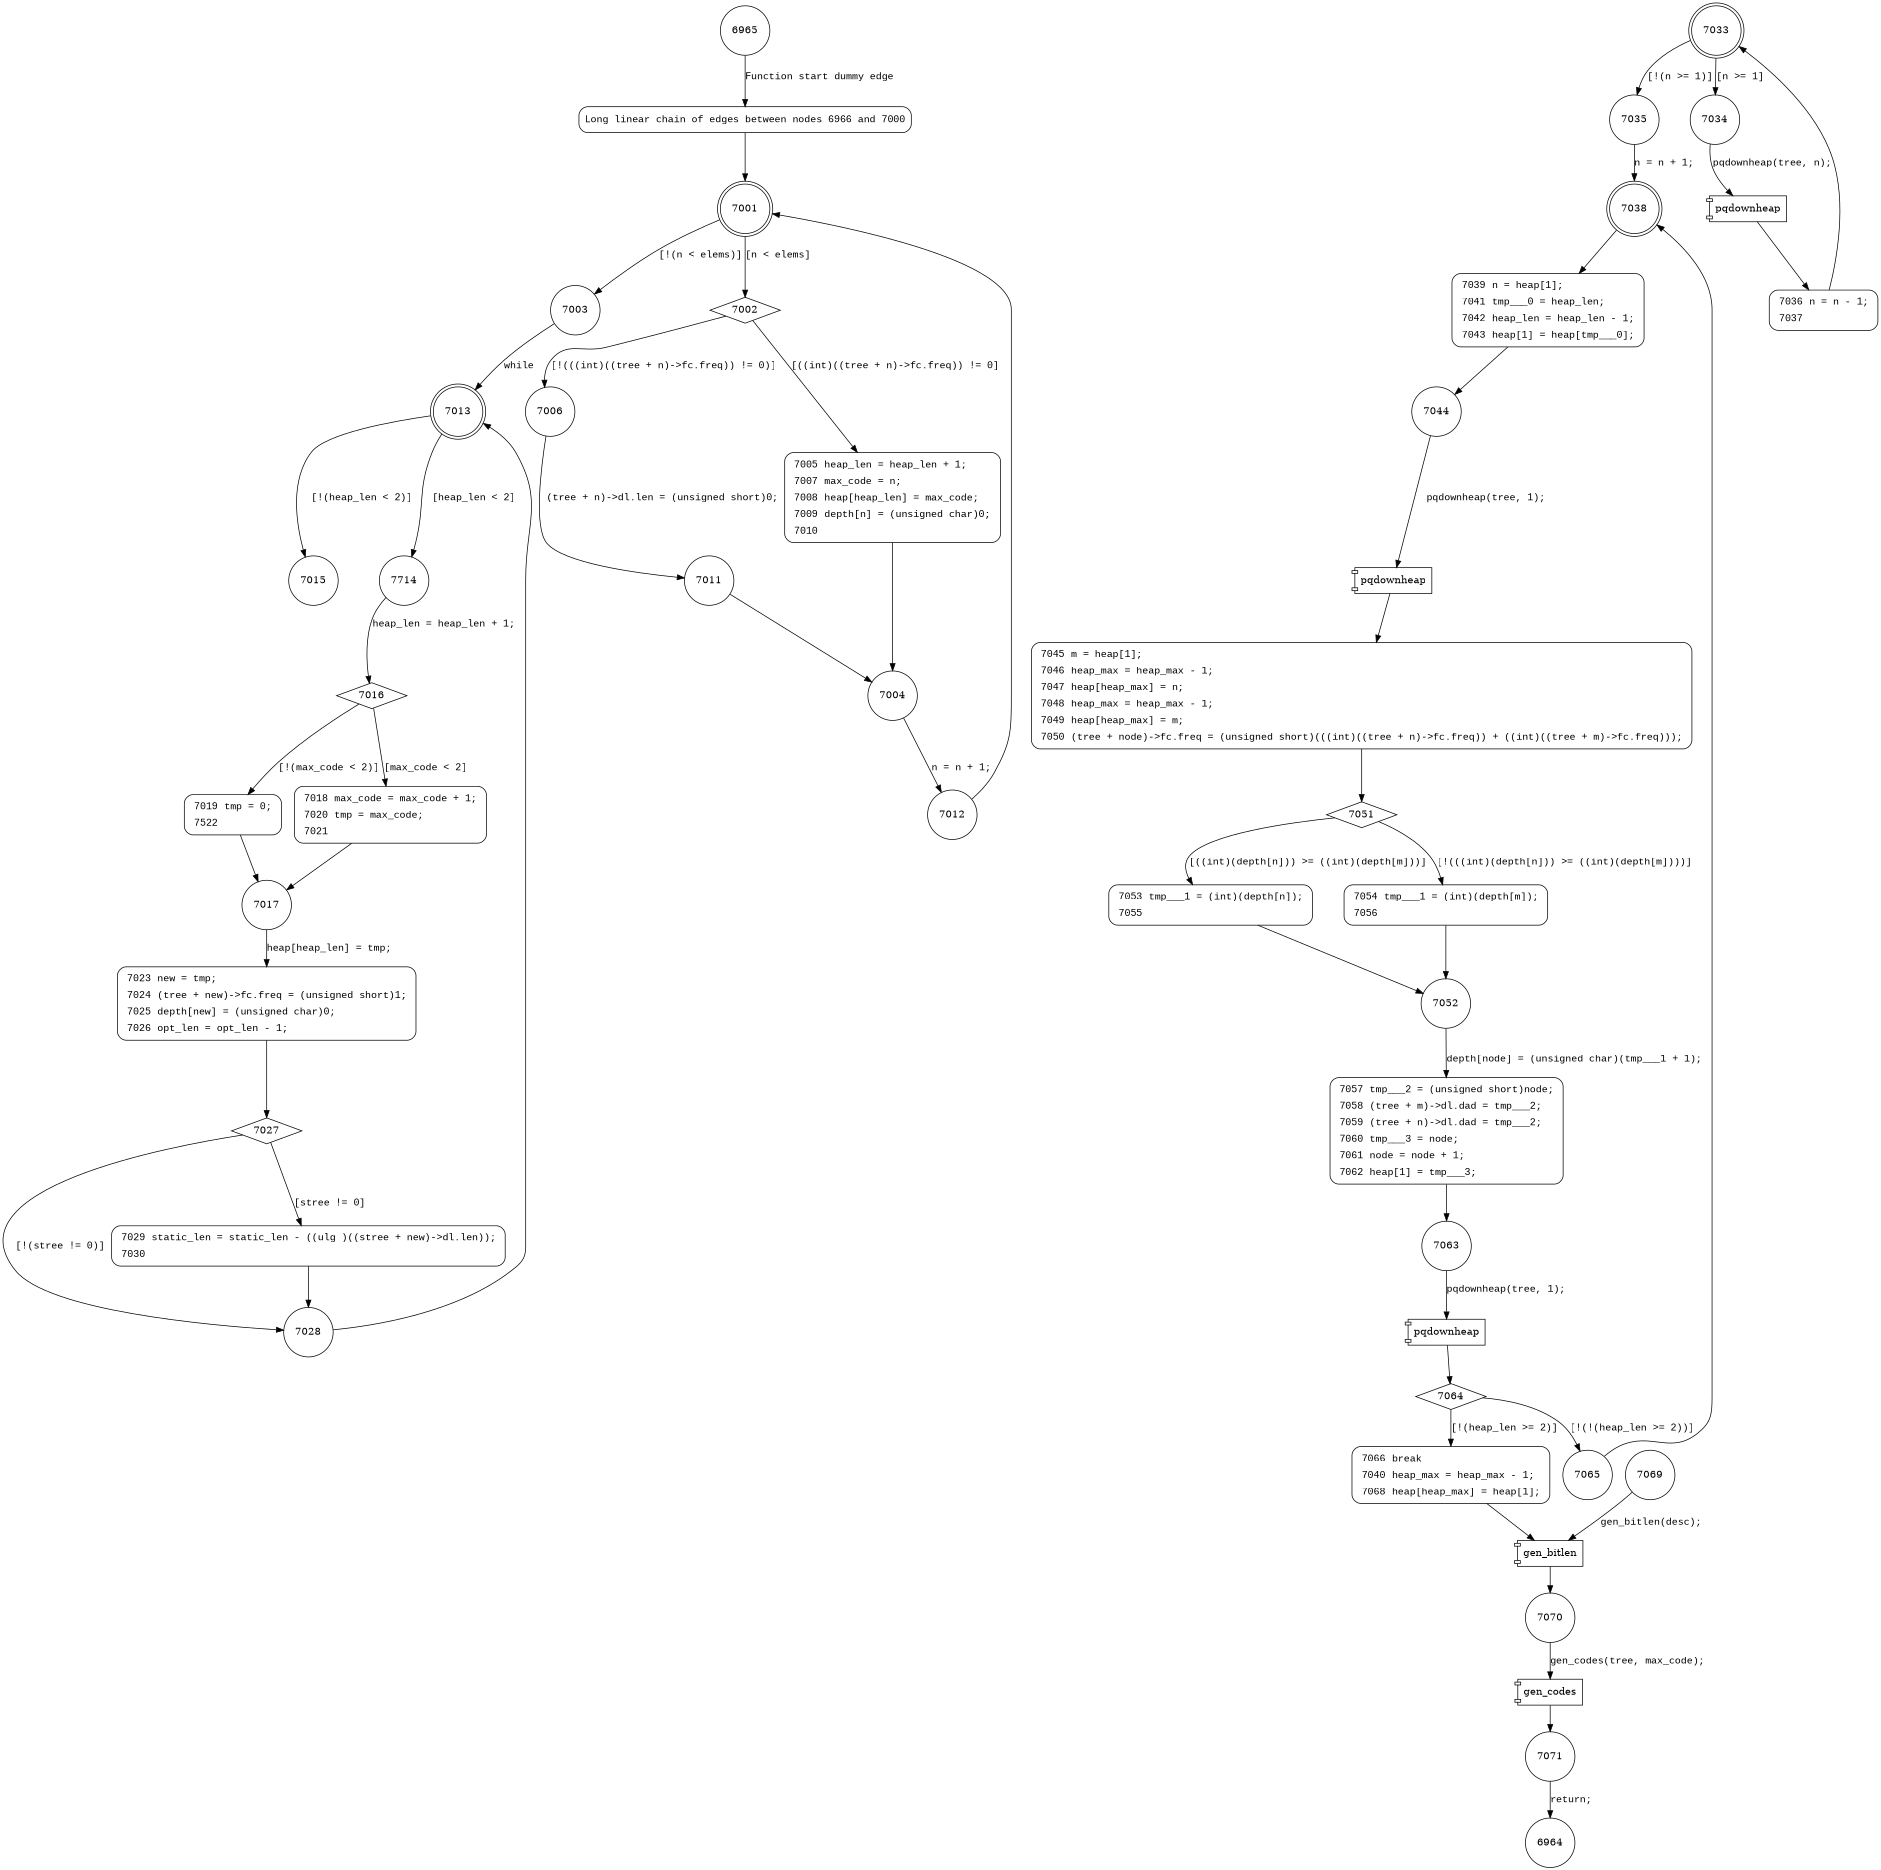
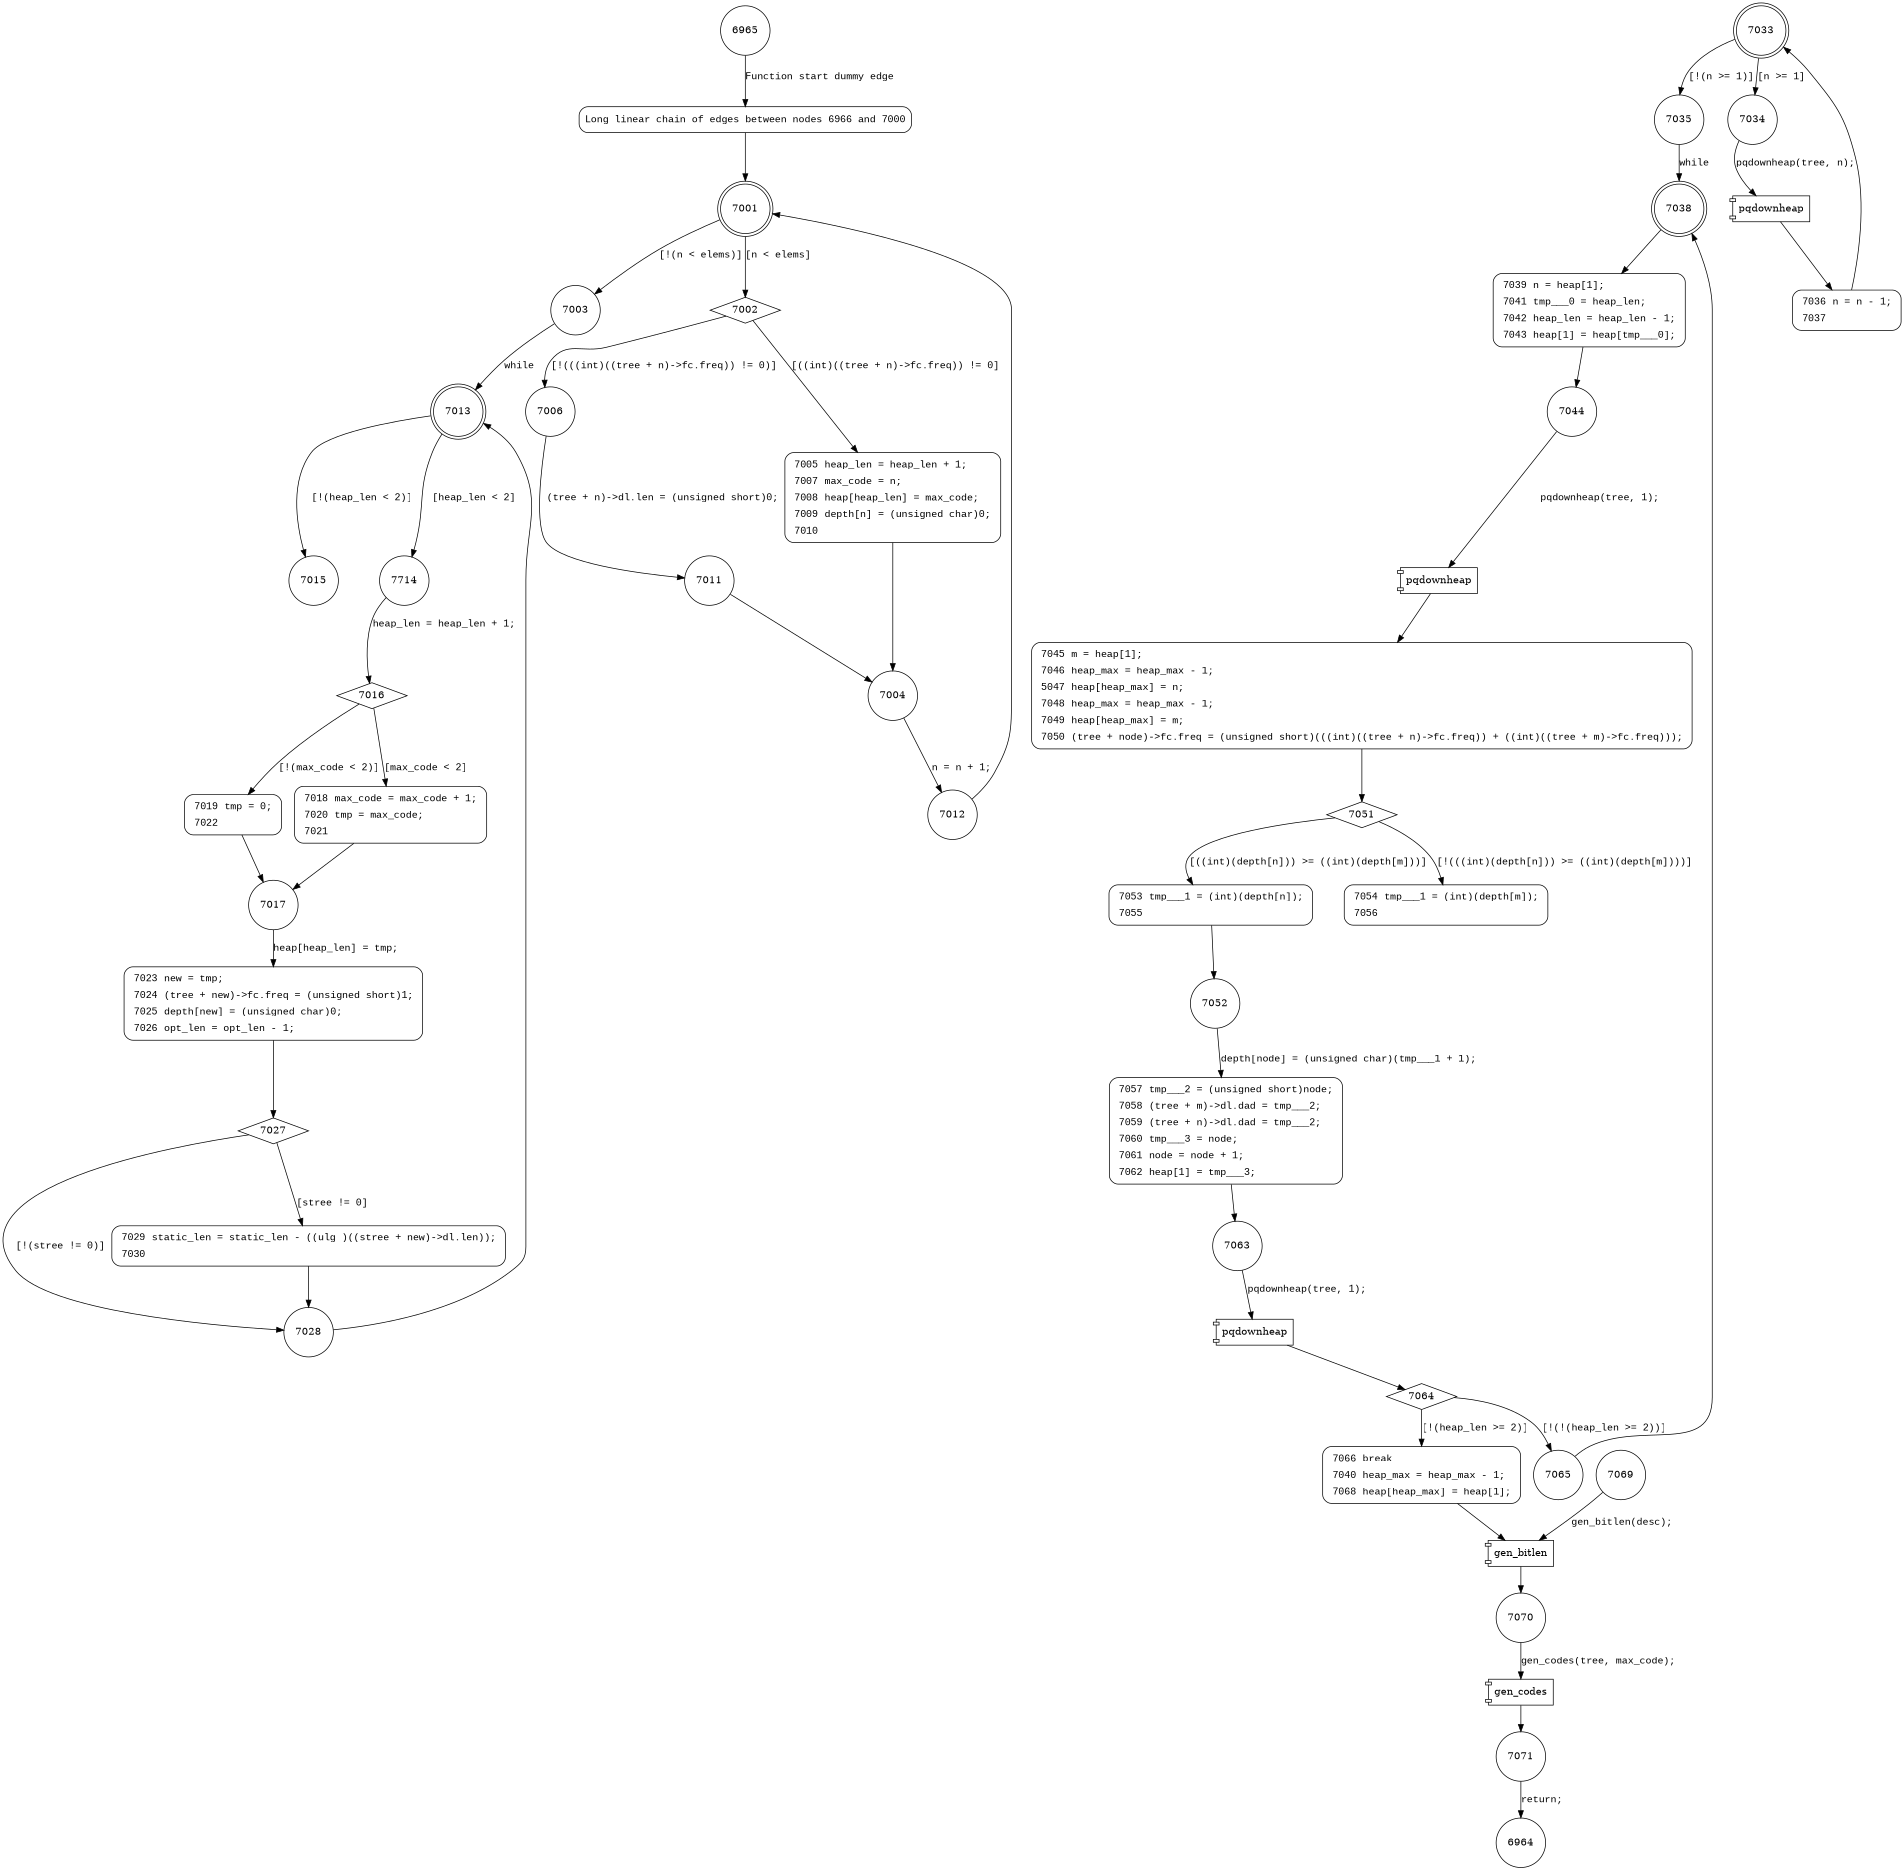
edge "7035" -> "7038": label "n = n + 1;" -> "while"
node "7045": text "7047" -> "5047"
node "7019": text "7522" -> "7022"
edge "7054" -> "7052": removed
